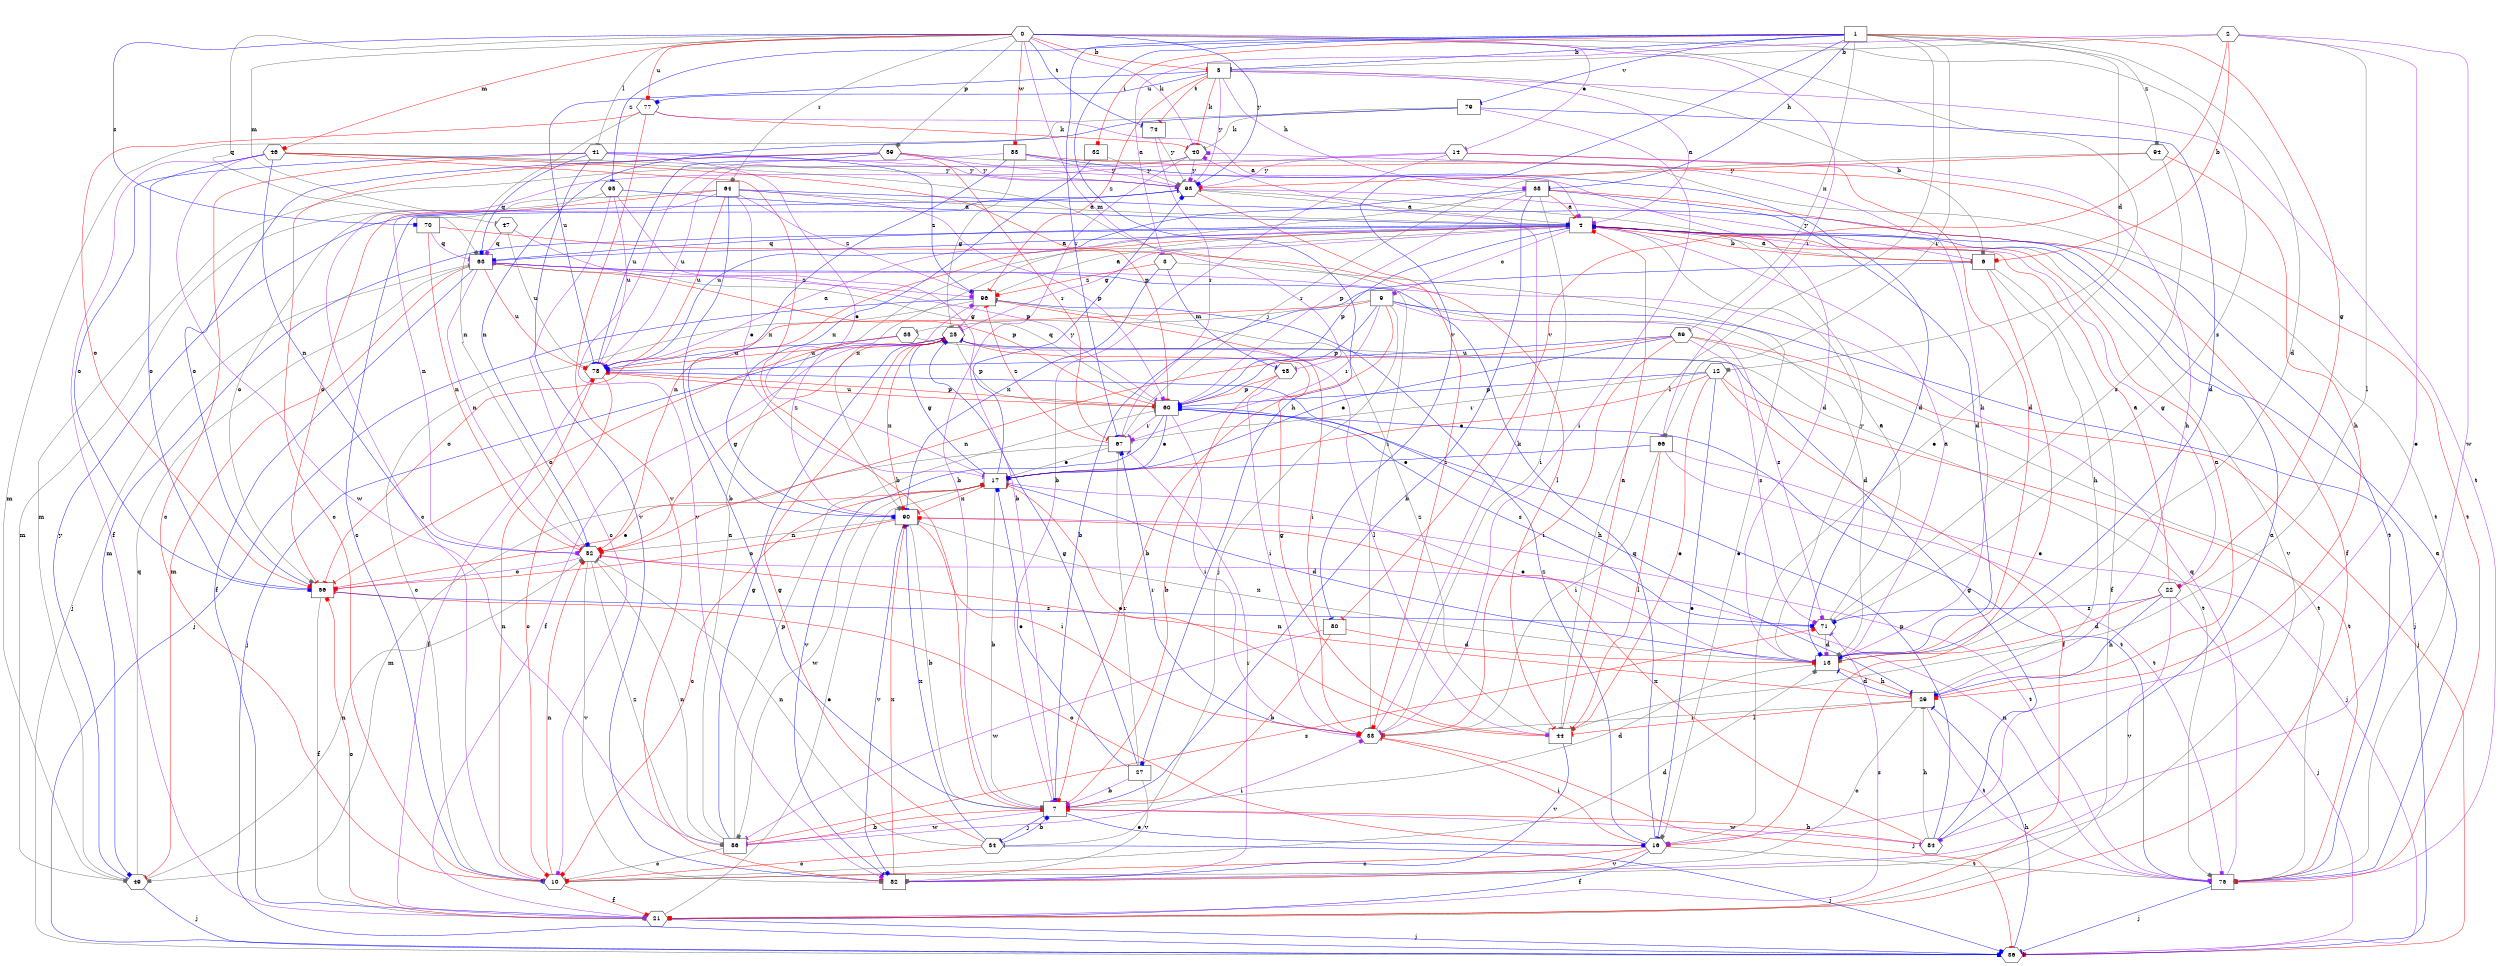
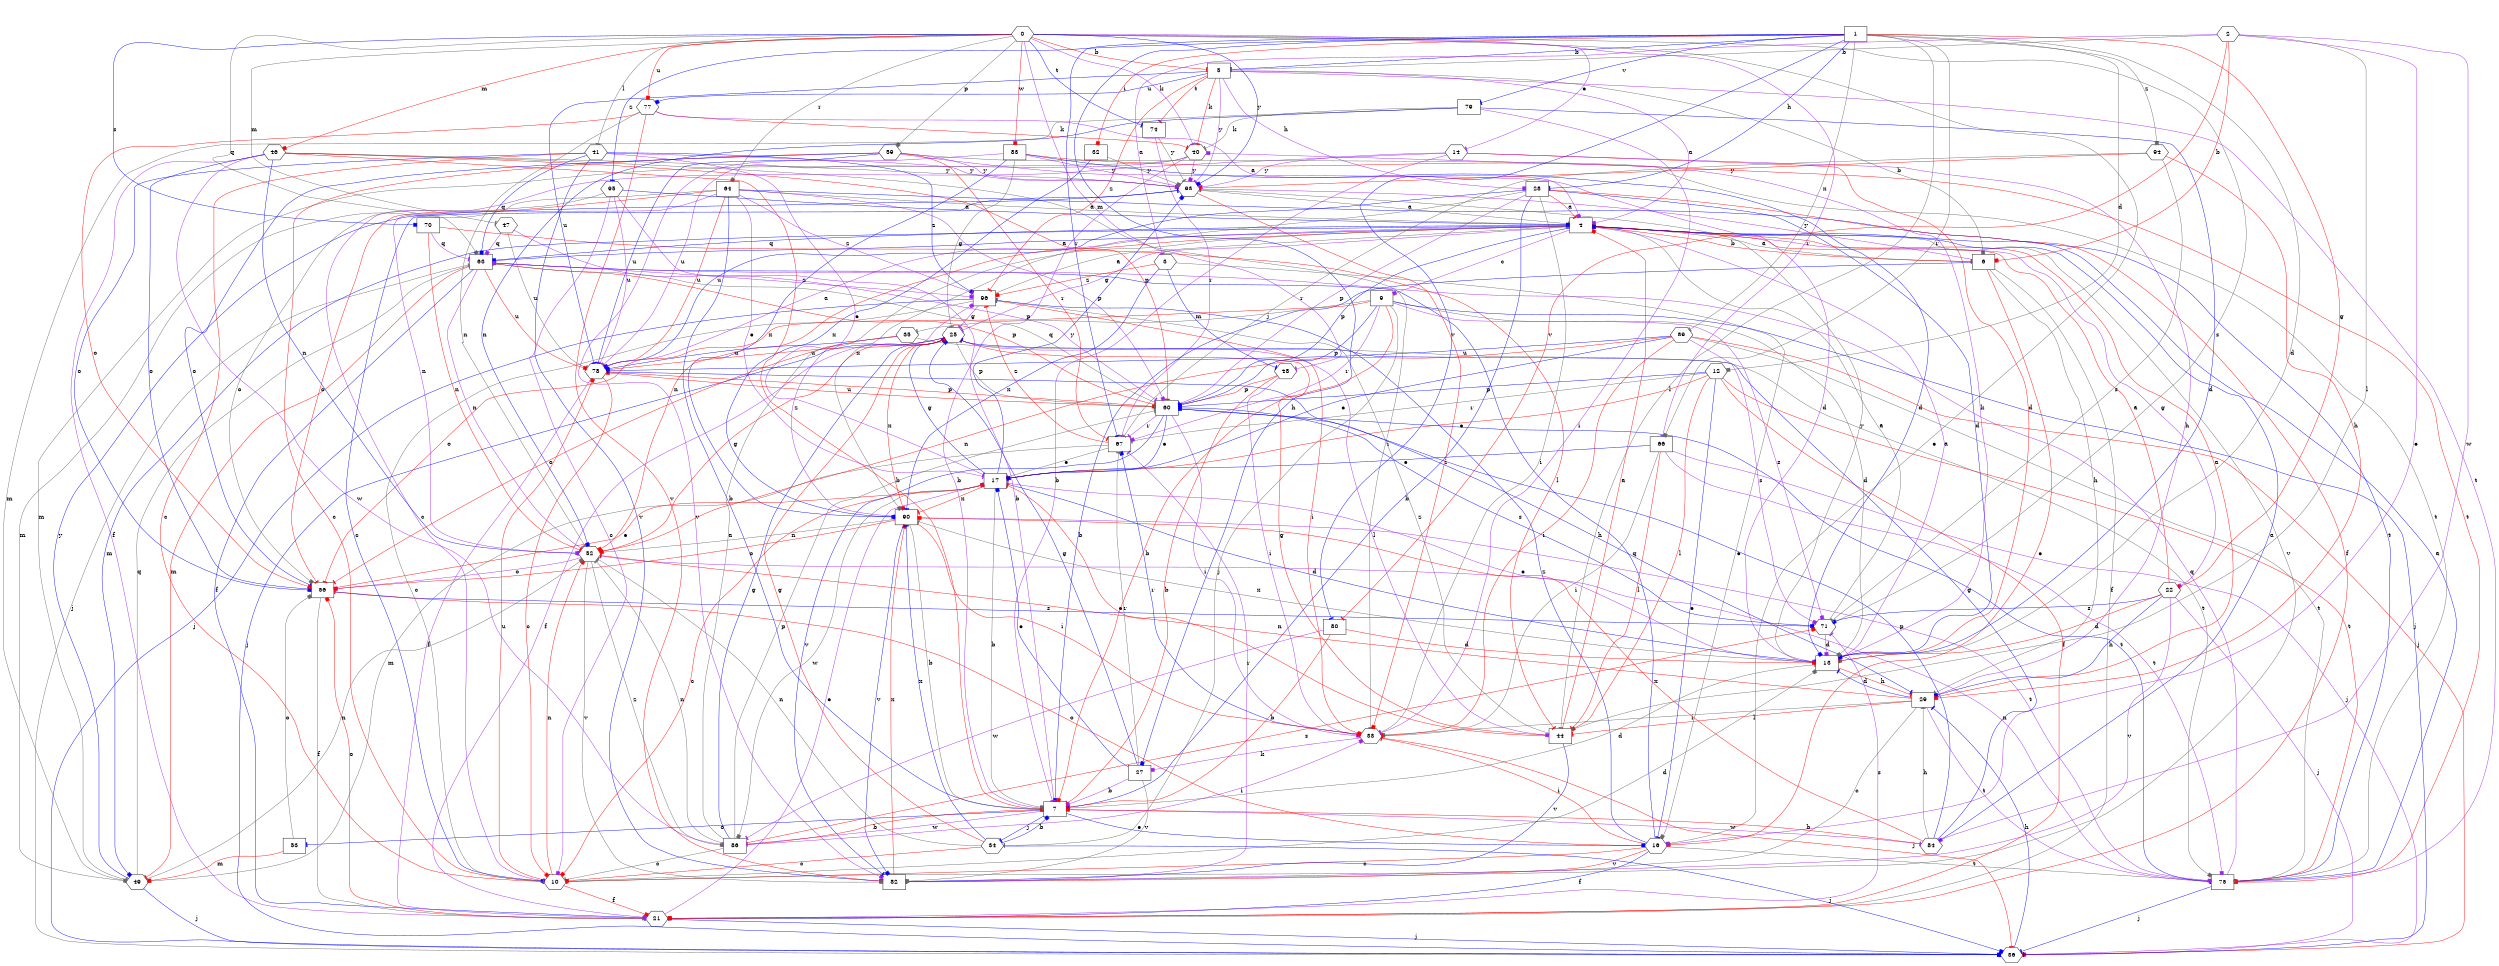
node "38": label "38" -> "28"
edge "33" -> "40": now "33" -> "27"
edge "12" -> "44": label "e" -> "l"
edge "10" -> "78": label "n" -> "u"
edge "21" -> "17": color gray40 -> purple
node "53": added
